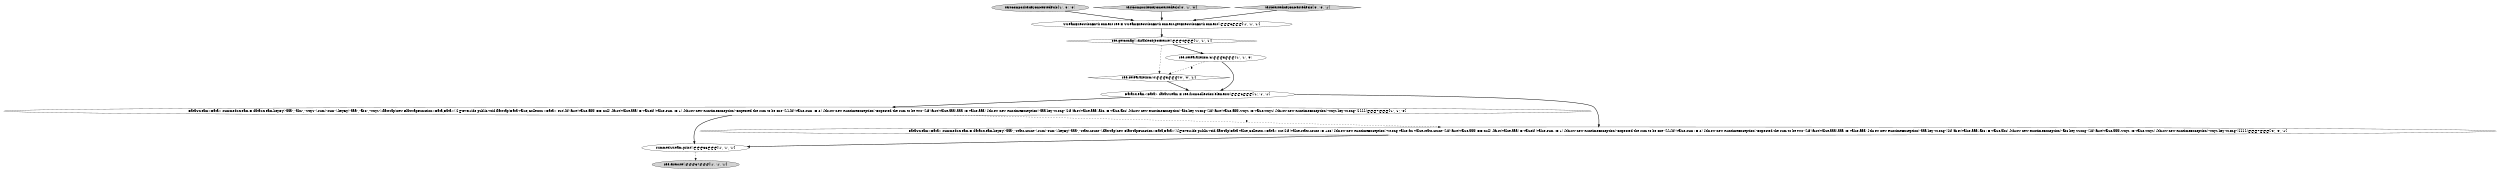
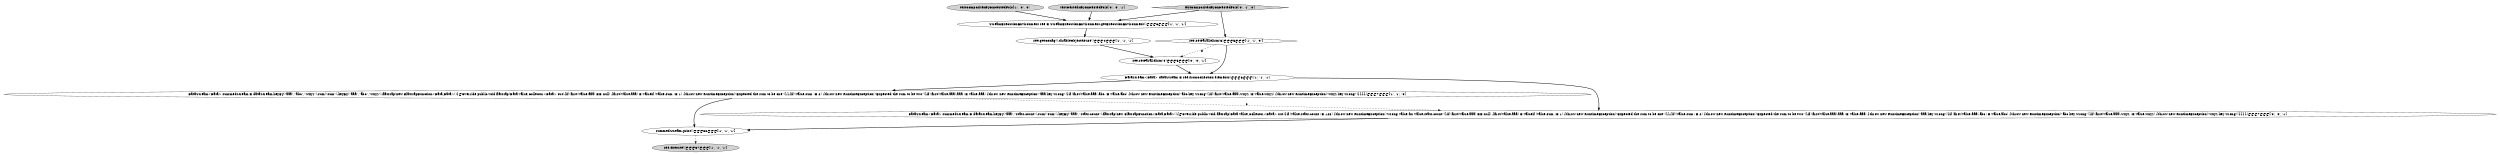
node "testNestedKeyOnNestedPojo['0', '0', '1']": shape diamond -> ellipse
node "see.getConfig().disableObjectReuse()@@@4@@@['1', '1', '1']": shape diamond -> ellipse
edge "see.getConfig().disableObjectReuse()@@@4@@@['1', '1', '1']" -> "see.setParallelism(3)@@@5@@@['1', '1', '0']": now "testCompositeKeyOnNestedPojo['0', '1', '0']" -> "see.setParallelism(3)@@@5@@@['1', '1', '0']"
edge "see.getConfig().disableObjectReuse()@@@4@@@['1', '1', '1']" -> "see.setParallelism(4)@@@5@@@['0', '0', '1']": style dashed -> bold
node "see.setParallelism(3)@@@5@@@['1', '1', '0']": shape ellipse -> diamond
node "see.setParallelism(4)@@@5@@@['0', '0', '1']": shape diamond -> ellipse
